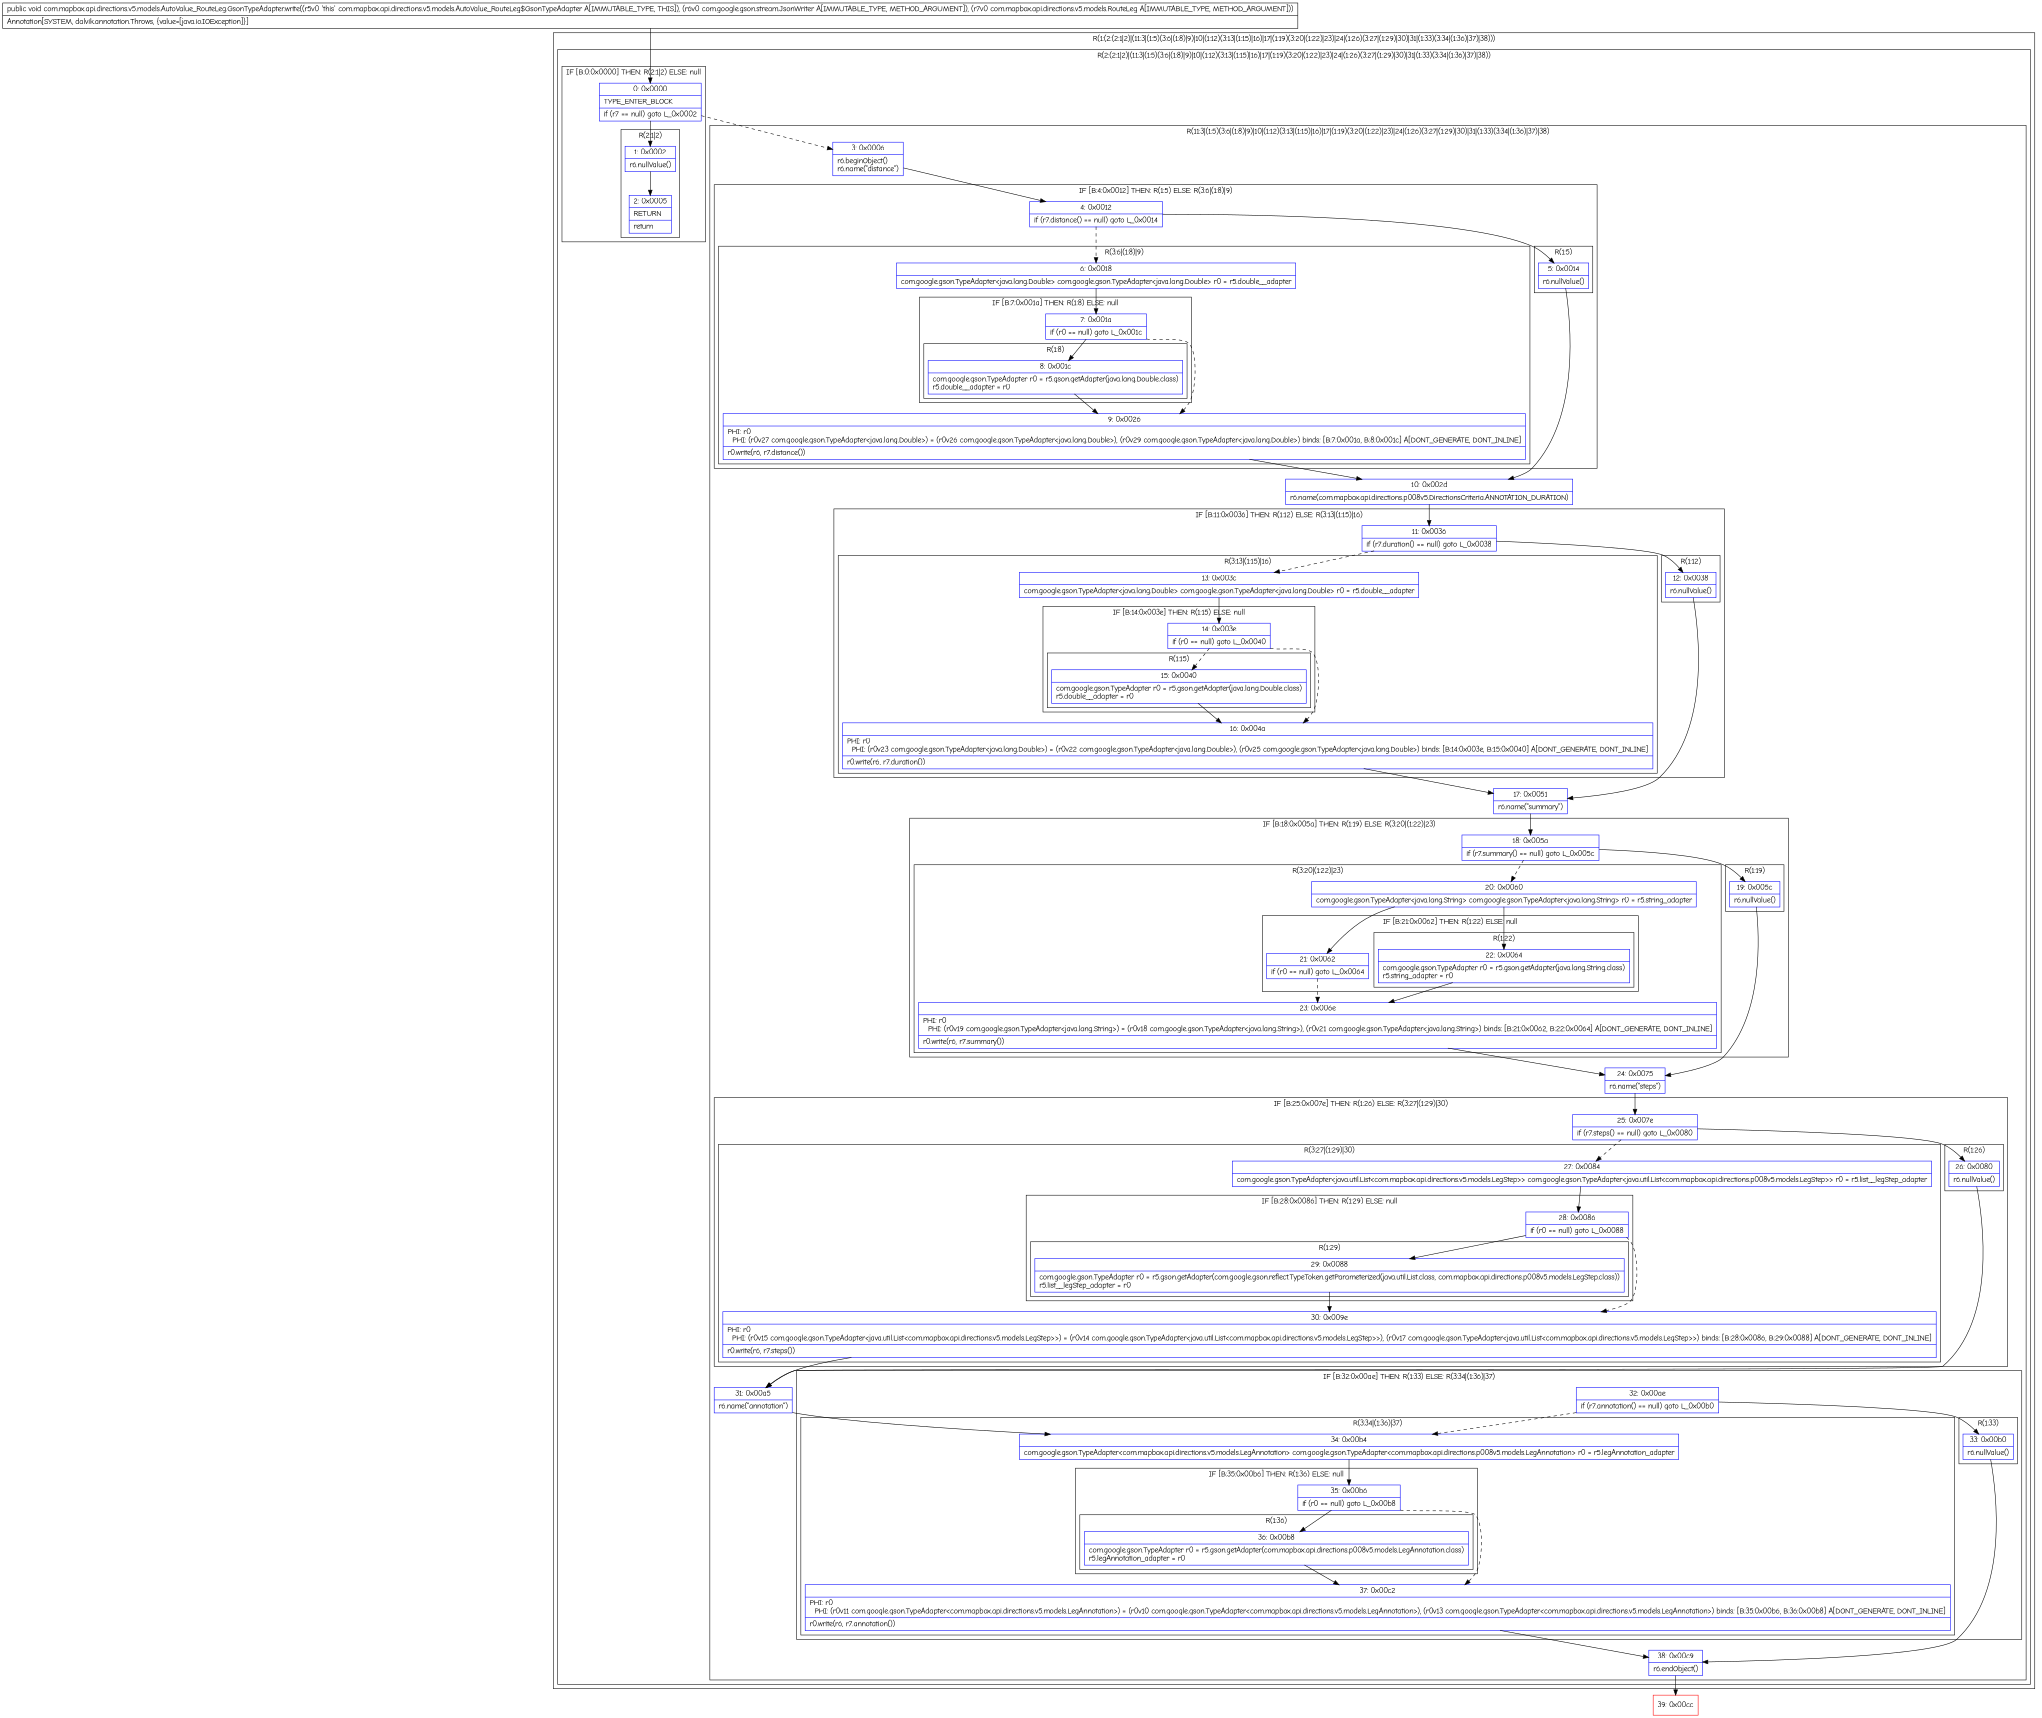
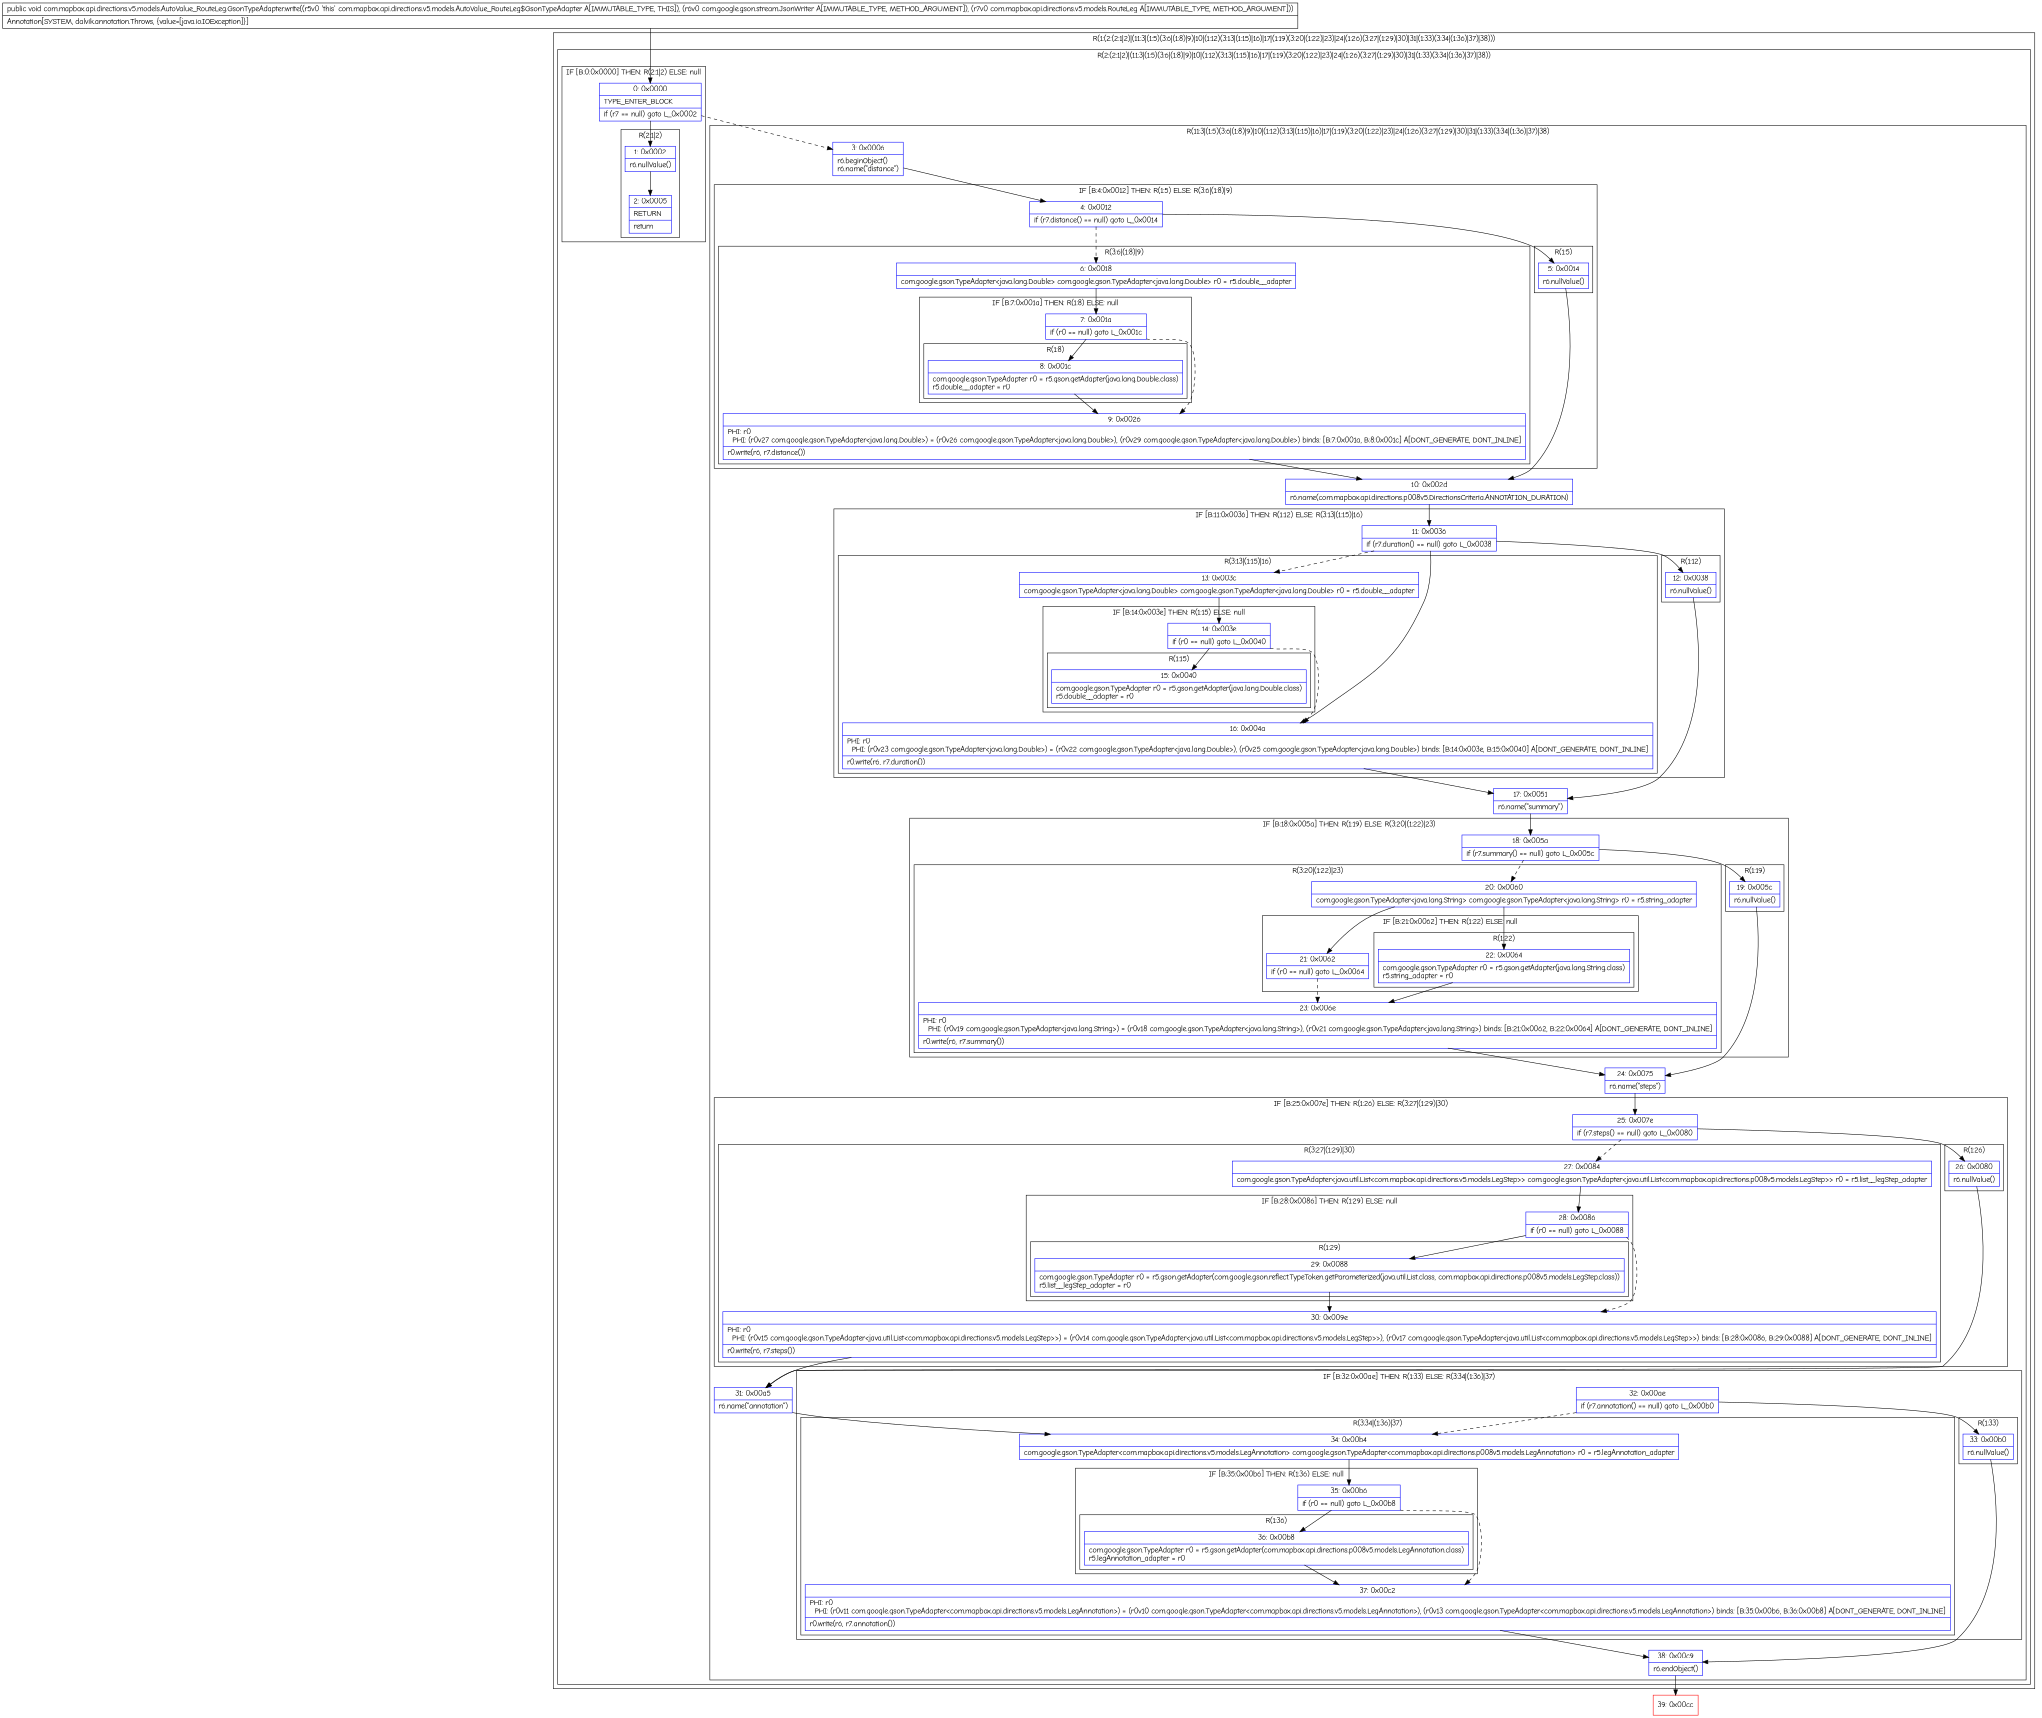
edge "14: 0x003e" -> "15: 0x0040": style dashed -> solid
edge "15: 0x0040" -> "16: 0x004a": now "11: 0x0036" -> "16: 0x004a"
